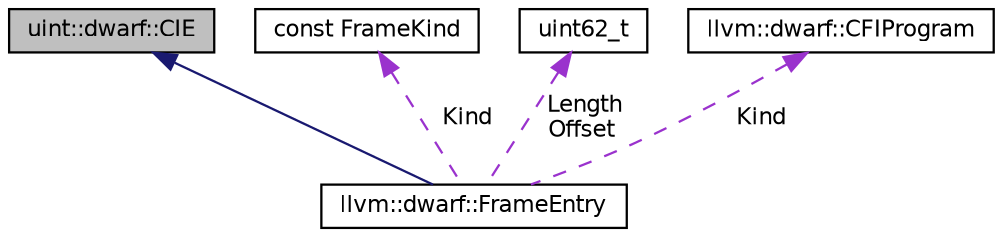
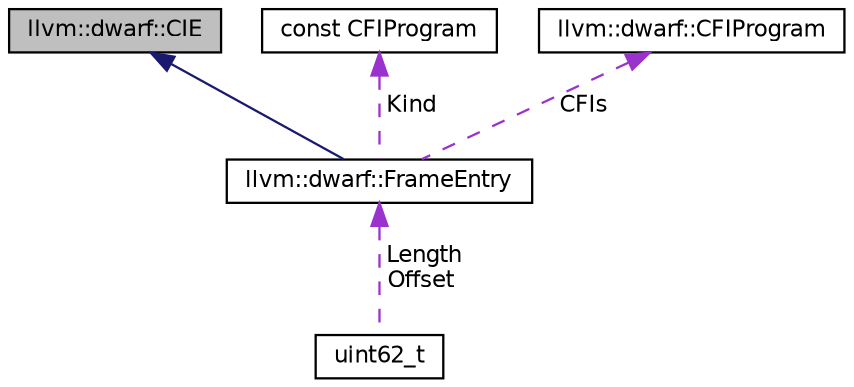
node "uint::dwarf::CIE": label "uint::dwarf::CIE" -> "llvm::dwarf::CIE"
node "const FrameKind": label "const FrameKind" -> "const CFIProgram"
edge "llvm::dwarf::FrameEntry" -> "llvm::dwarf::CFIProgram": label " Kind" -> " CFIs"
edge "llvm::dwarf::FrameEntry" -> "uint62_t": reversed
